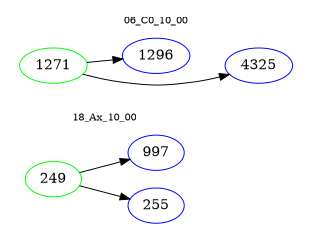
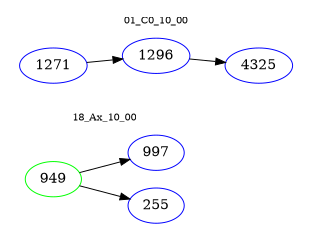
cluster "06_C0_10_00": label "06_C0_10_00" -> "01_C0_10_00"
node "1271": color green -> blue
edge "1271" -> "4325": now "1296" -> "4325"
node "249": label "249" -> "949"
